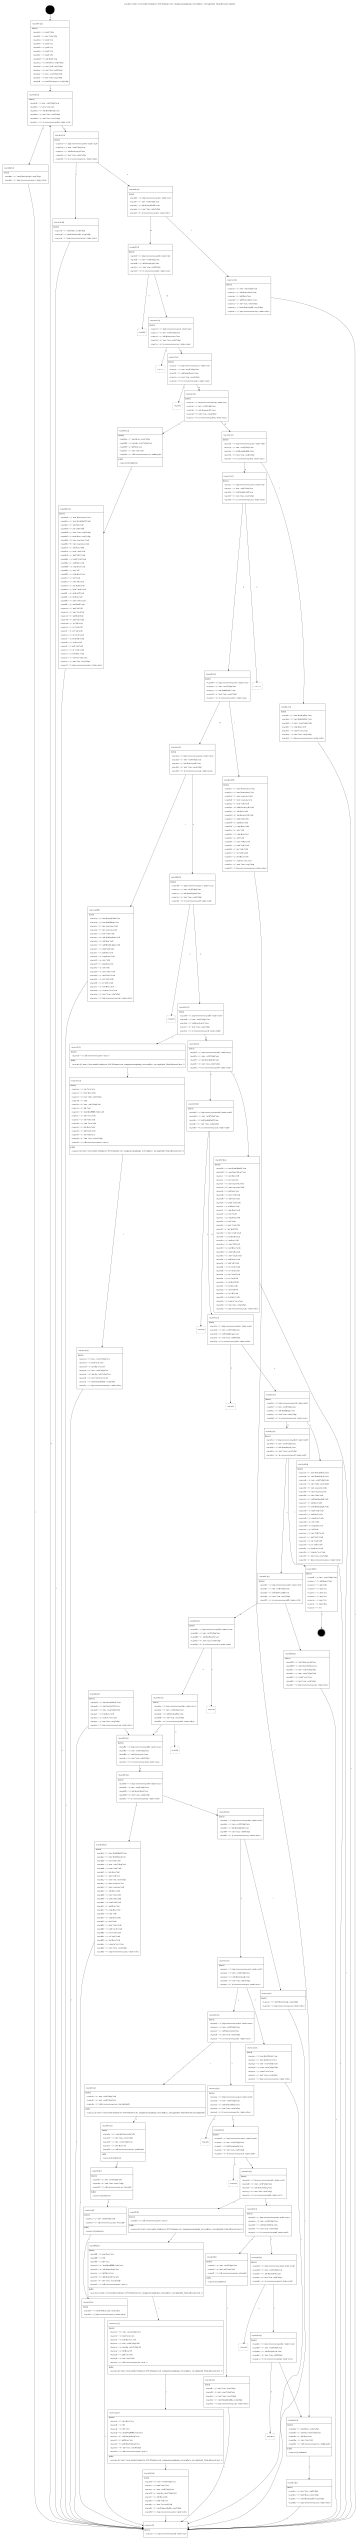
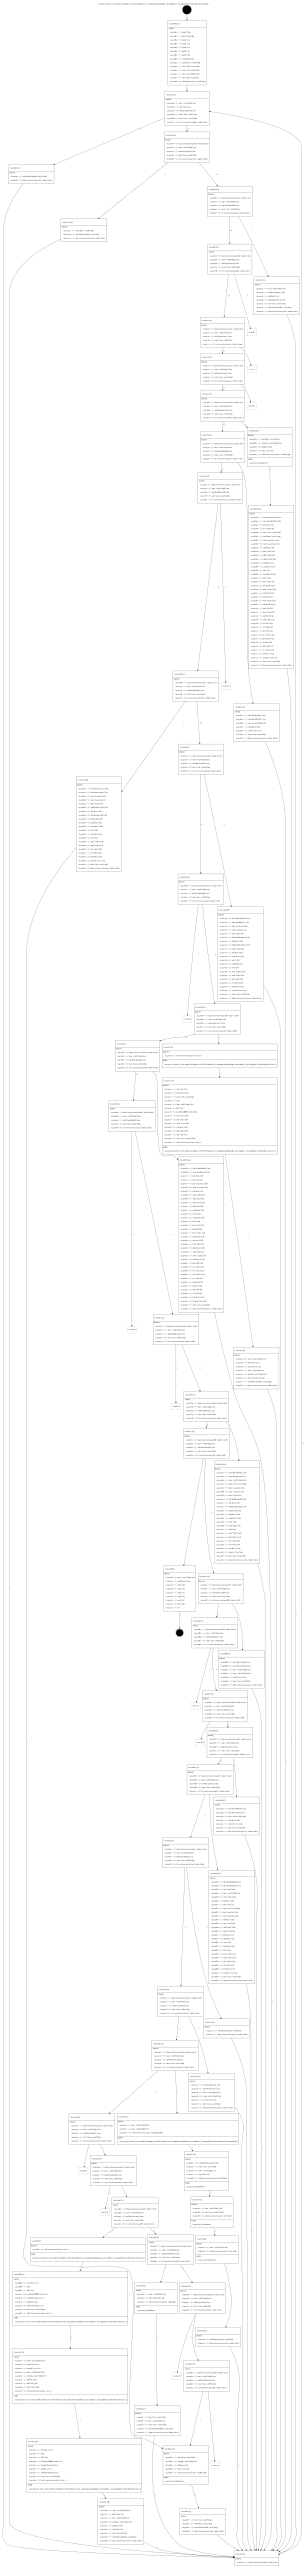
edge "0x4019d4 [27]" -> "0x4018b7 [25]": reversed
